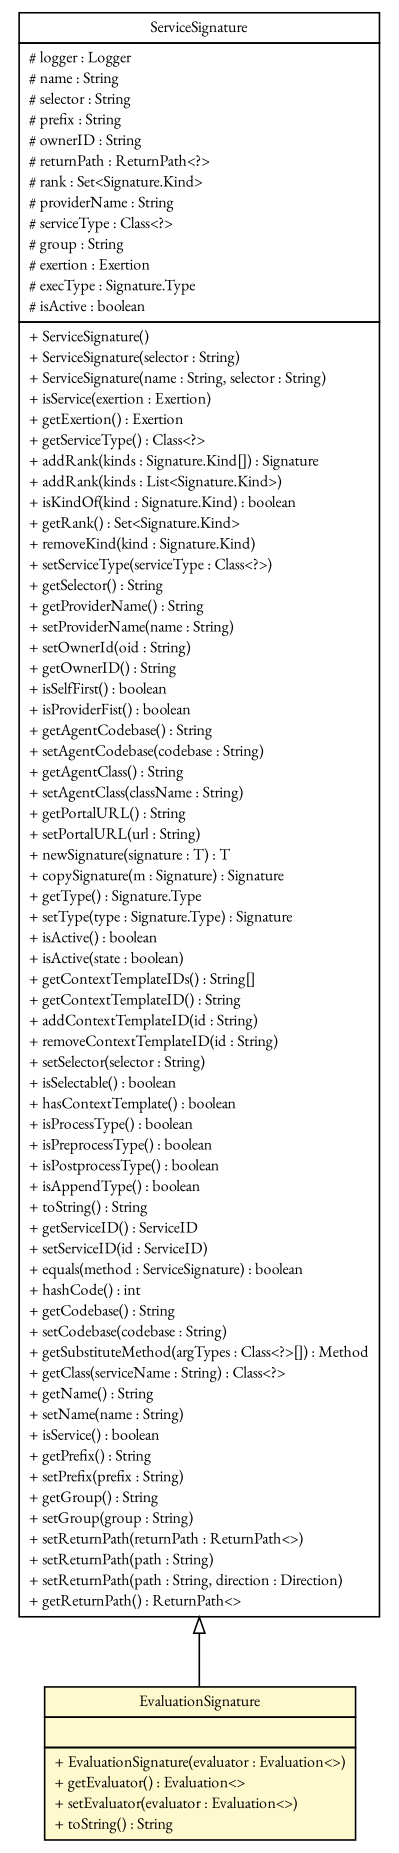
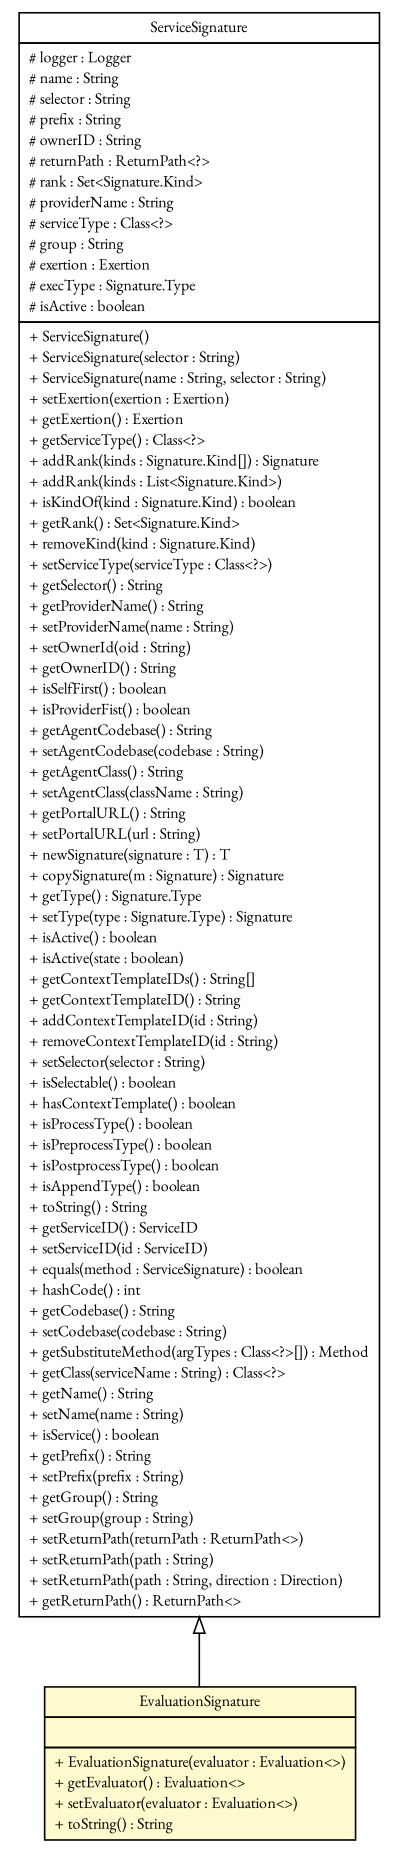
node "ServiceSignature": text "+ isService(exertion : Exertion)" -> "+ setExertion(exertion : Exertion)"
